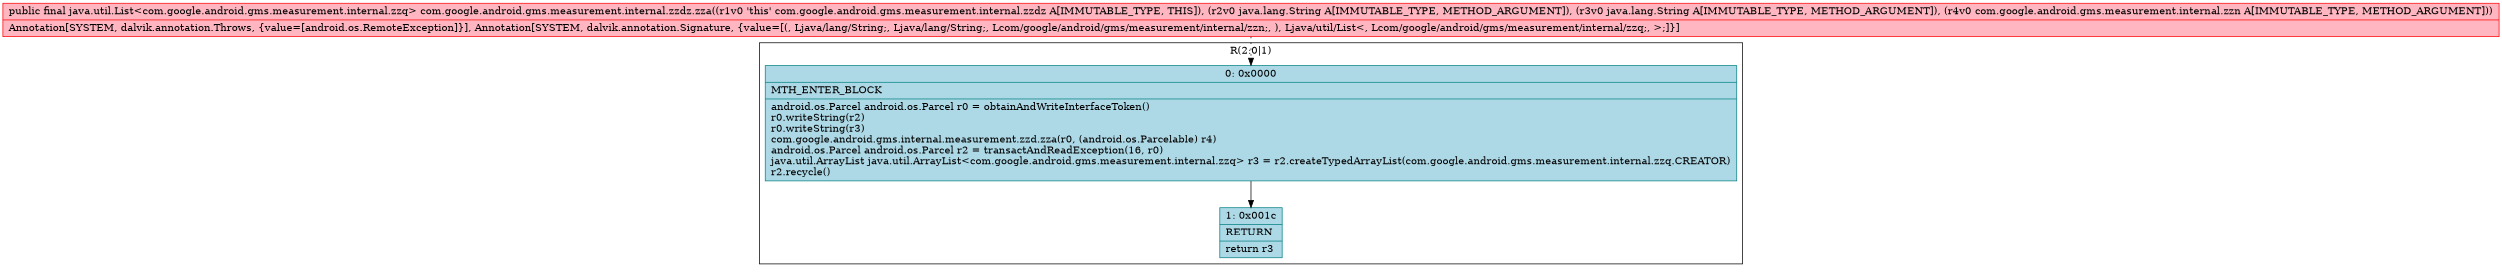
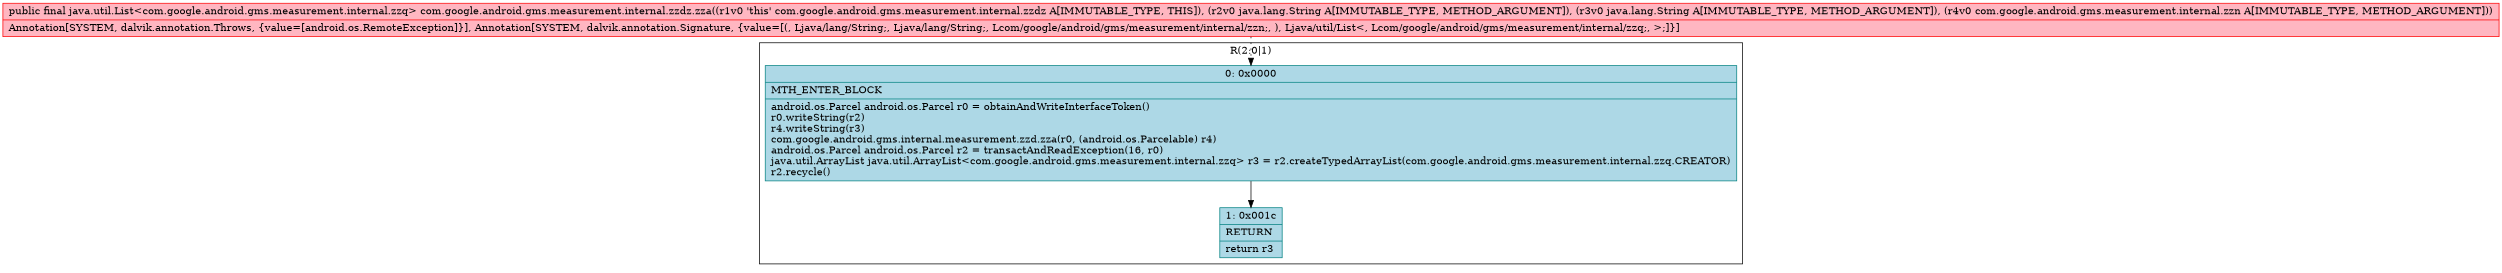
node "0: 0x0000": text "r0.writeString(r3)" -> "r4.writeString(r3)"
